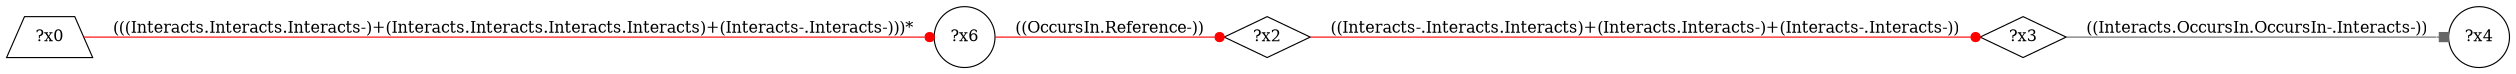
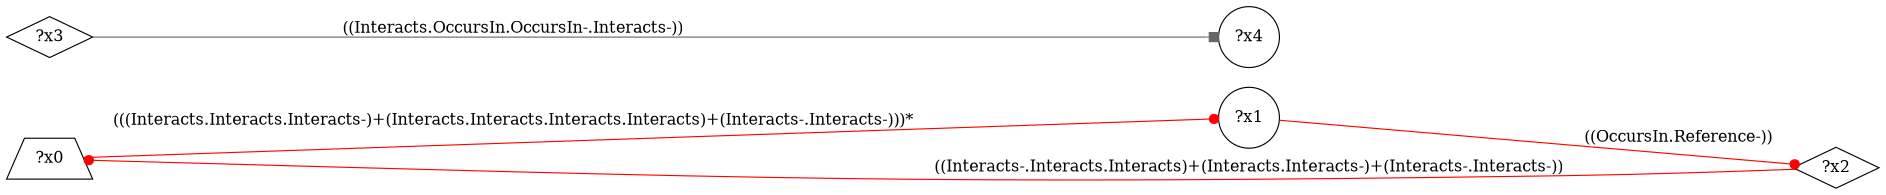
node "?x6": label "?x6" -> "?x1"
edge "?x2" -> "?x3": now "?x2" -> "?x0"
